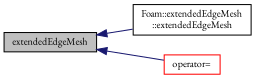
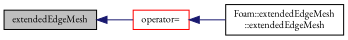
edge "Foam::extendedEdgeMesh ::extendedEdgeMesh" -> "extendedEdgeMesh": now "Foam::extendedEdgeMesh ::extendedEdgeMesh" -> "operator="
